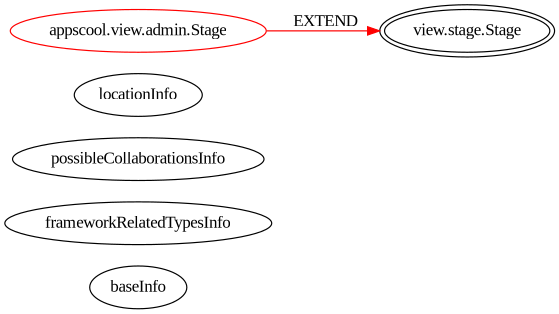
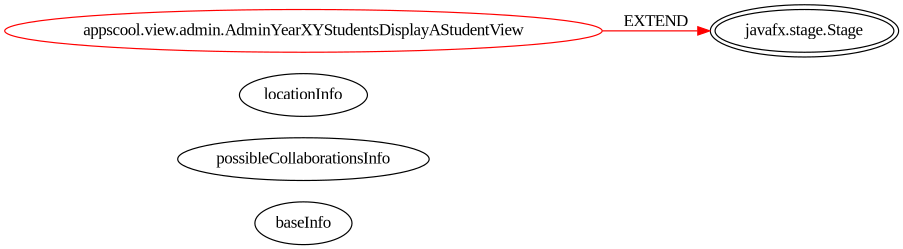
node "appscool.view.admin.Stage": label "appscool.view.admin.Stage" -> "appscool.view.admin.AdminYearXYStudentsDisplayAStudentView"
node "view.stage.Stage": label "view.stage.Stage" -> "javafx.stage.Stage"
node "frameworkRelatedTypesInfo": removed
